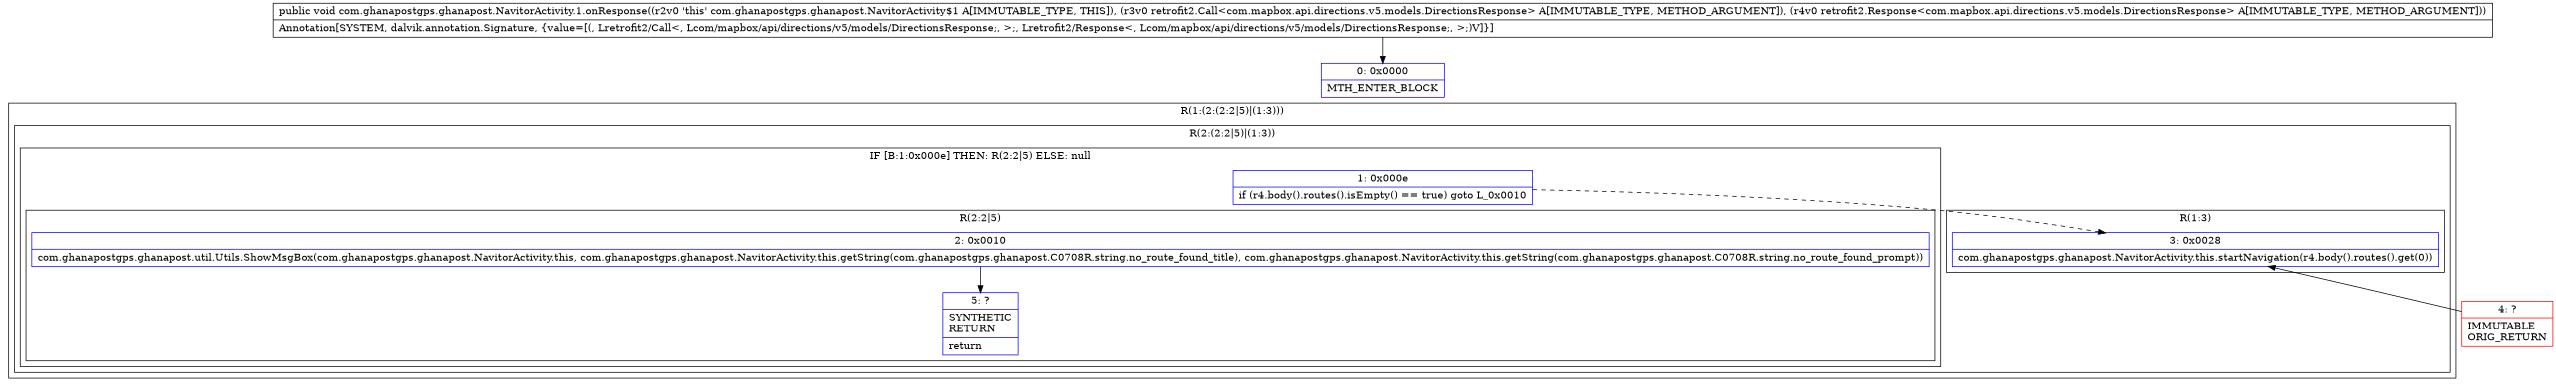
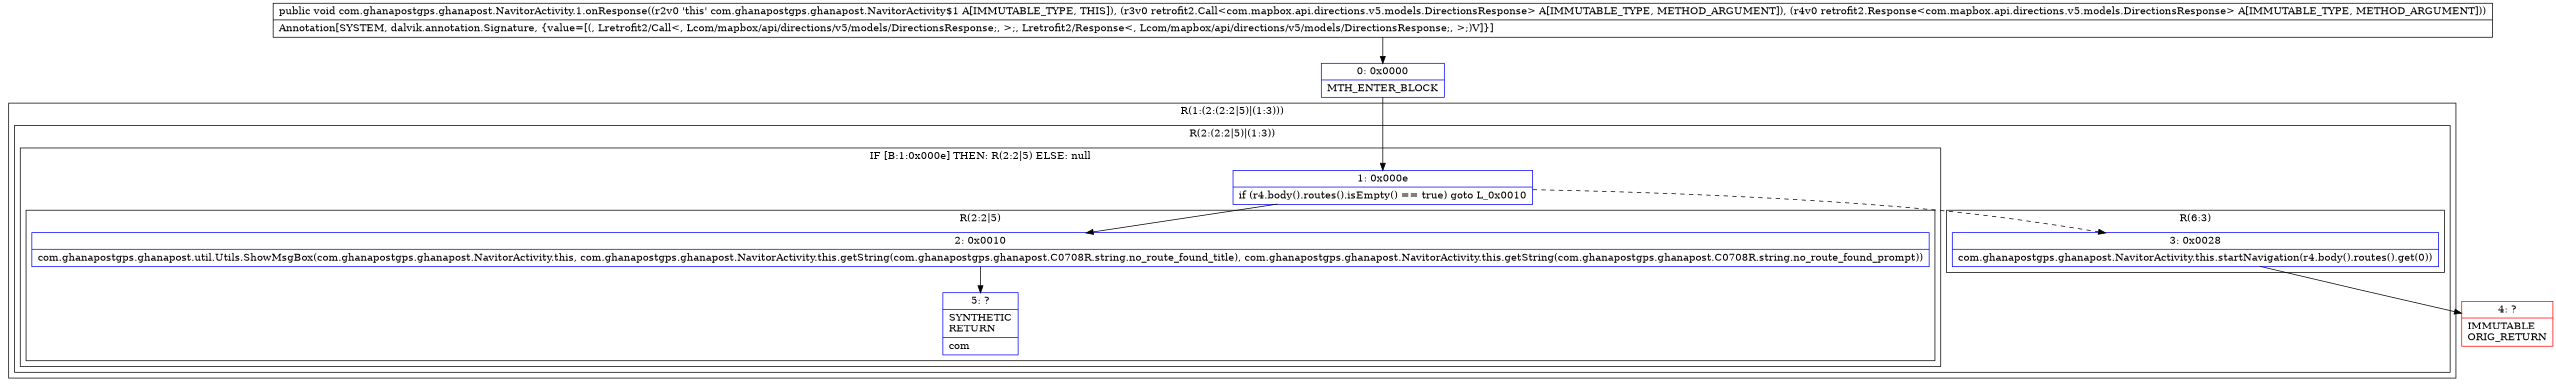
edge "0: 0x0000" -> "1: 0x000e": added
edge "1: 0x000e" -> "2: 0x0010": added
cluster "R(1:3)": label "R(1:3)" -> "R(6:3)"
edge "4: ?" -> "3: 0x0028": reversed
node "5: ?": text "return" -> "com"
